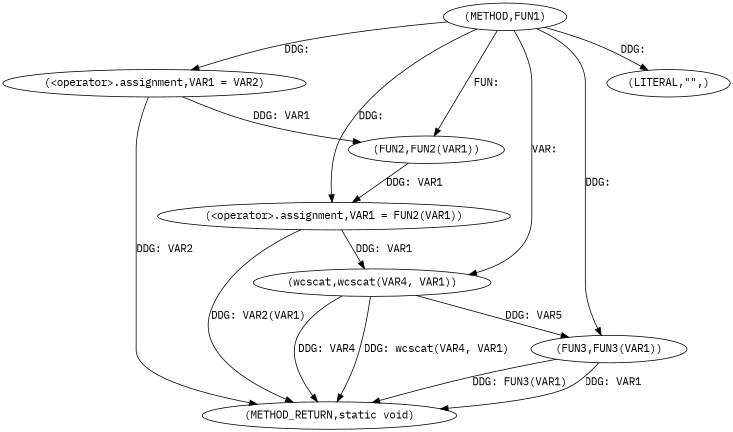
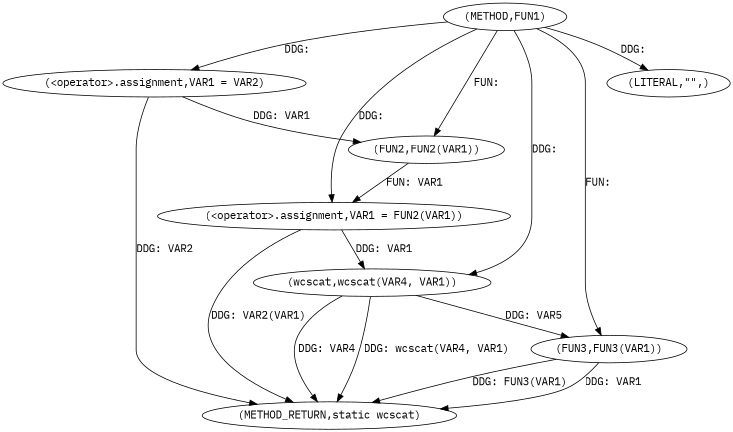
edge "(METHOD,FUN1)" -> "(wcscat,wcscat(VAR4, VAR1))": label "VAR: " -> "DDG: "
edge "(FUN2,FUN2(VAR1))" -> "(<operator>.assignment,VAR1 = FUN2(VAR1))": label "DDG: VAR1" -> "FUN: VAR1"
edge "(METHOD,FUN1)" -> "(FUN3,FUN3(VAR1))": label "DDG: " -> "FUN: "
node "(METHOD_RETURN,static void)": label "(METHOD_RETURN,static void)" -> "(METHOD_RETURN,static wcscat)"
